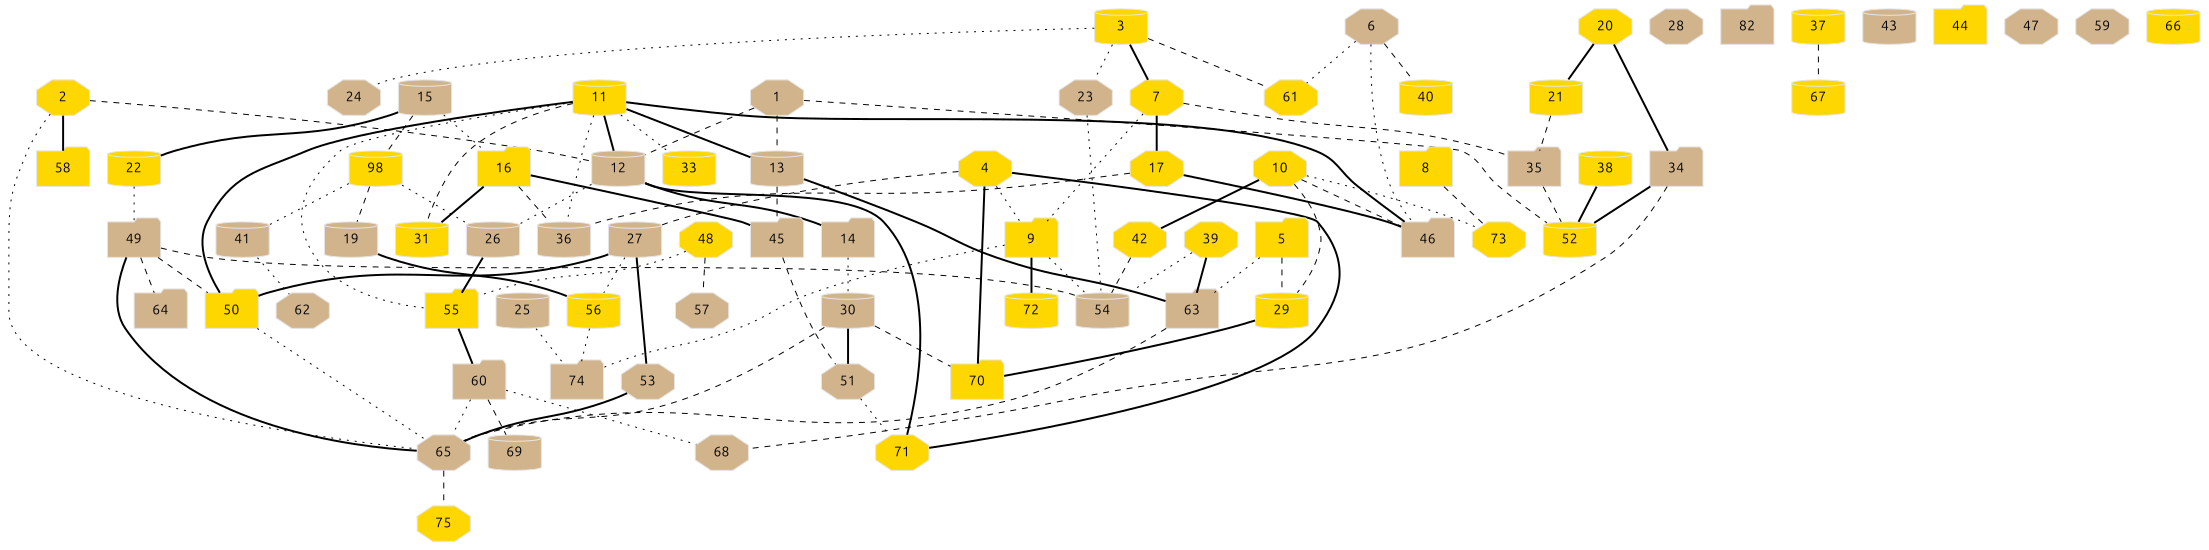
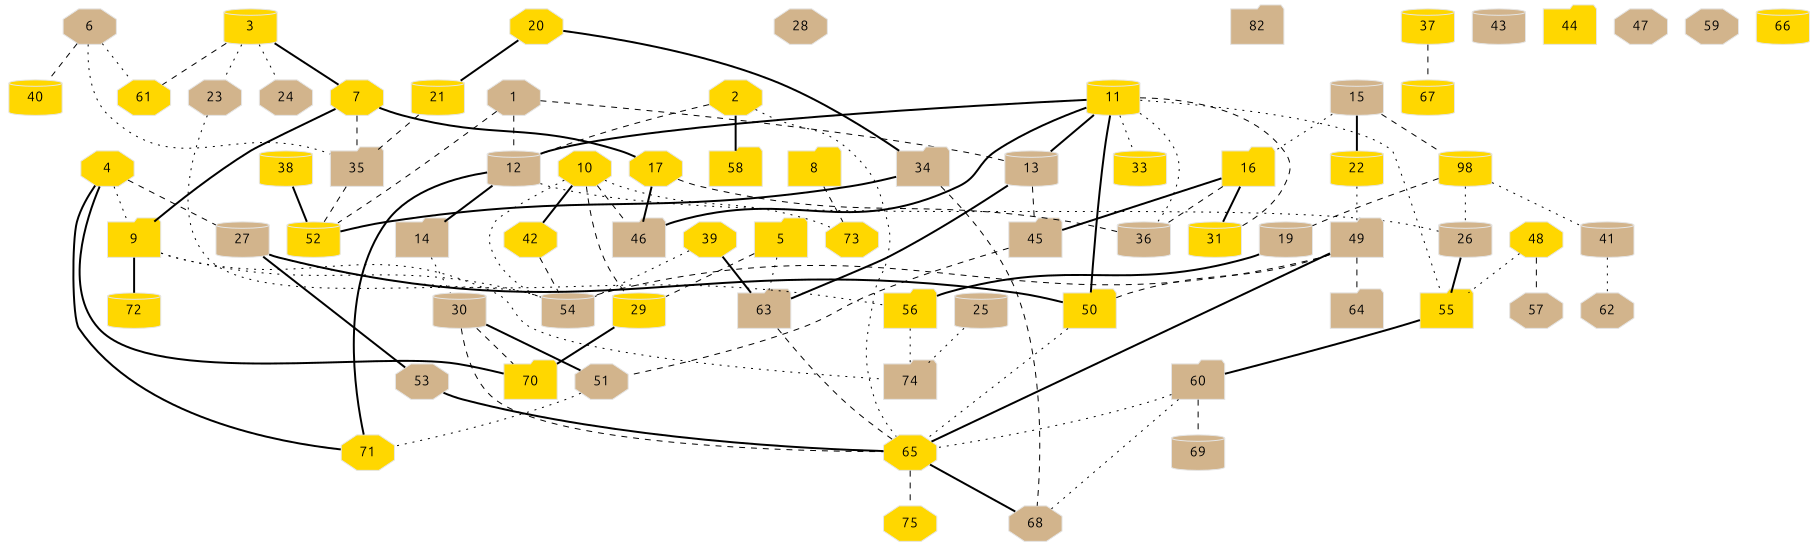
edge "6" -- "46": now "6" -- "35"
edge "7" -- "9": style dotted -> bold
edge "10" -- "54": added
node "56": shape cylinder -> folder
node "65": fillcolor tan -> gold
edge "65" -- "68": added
